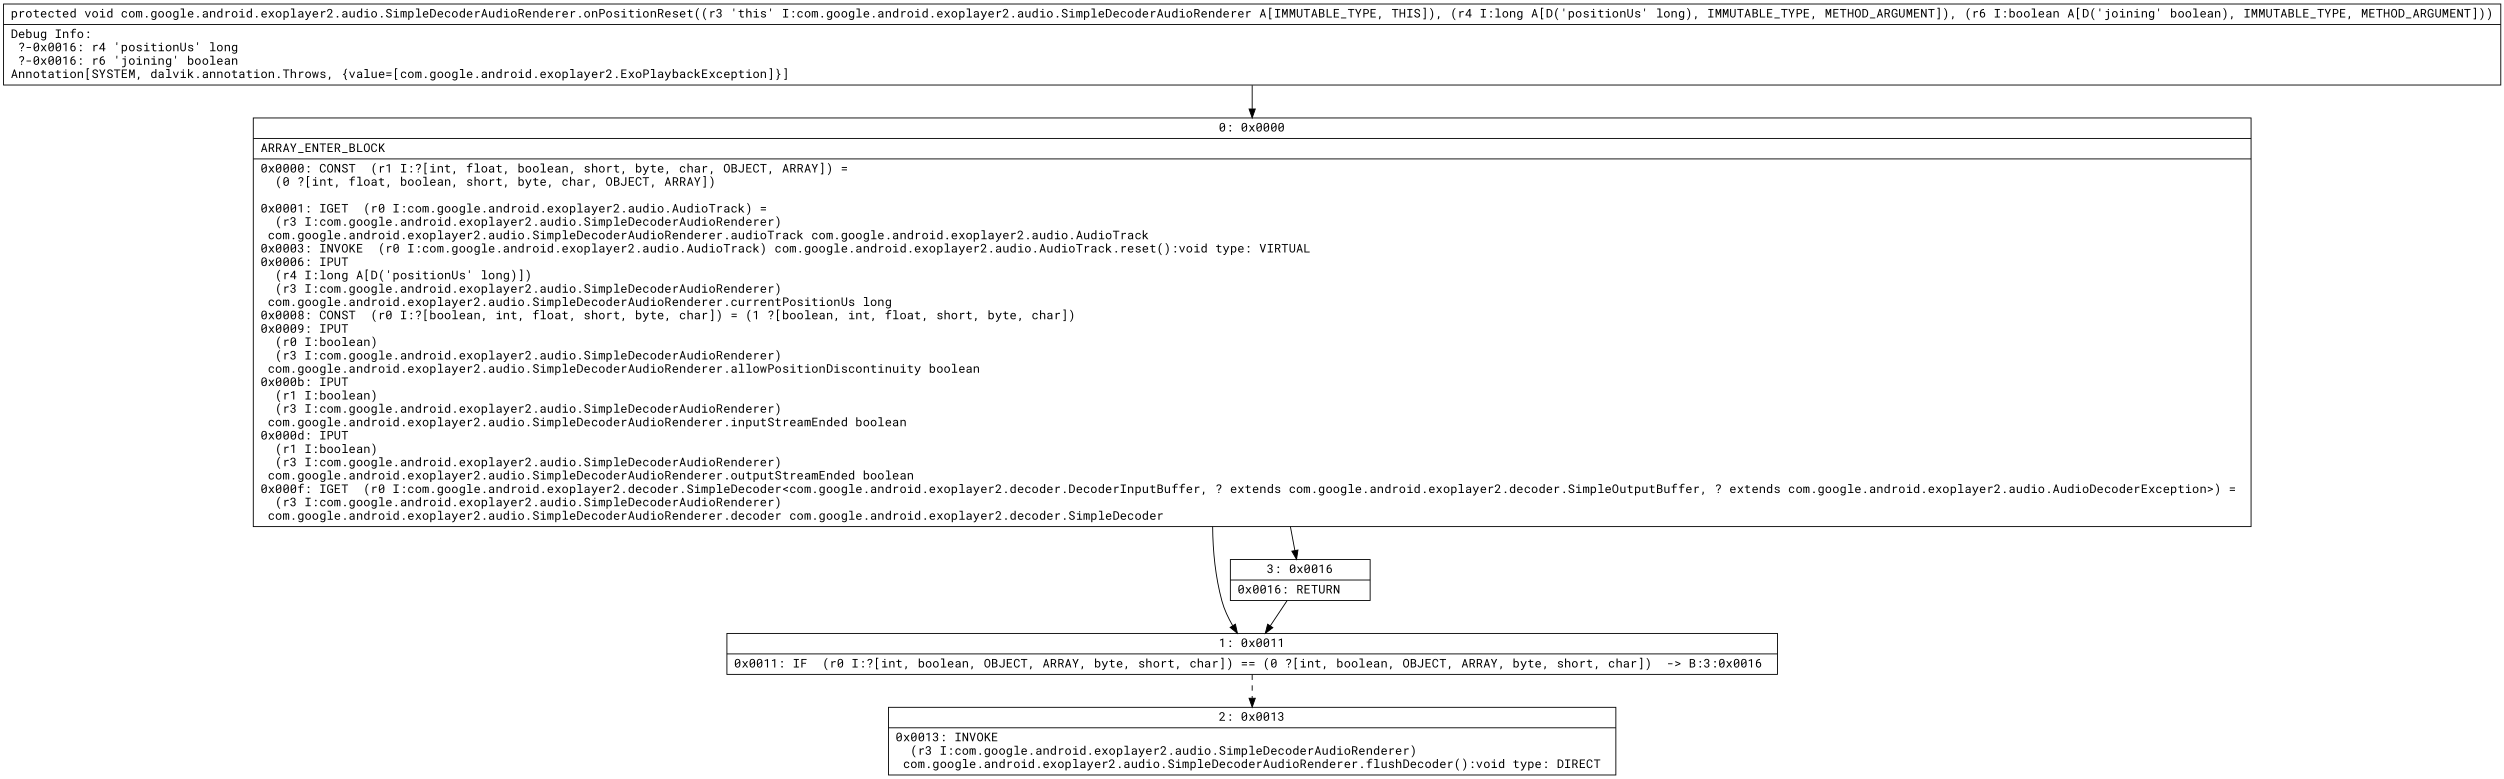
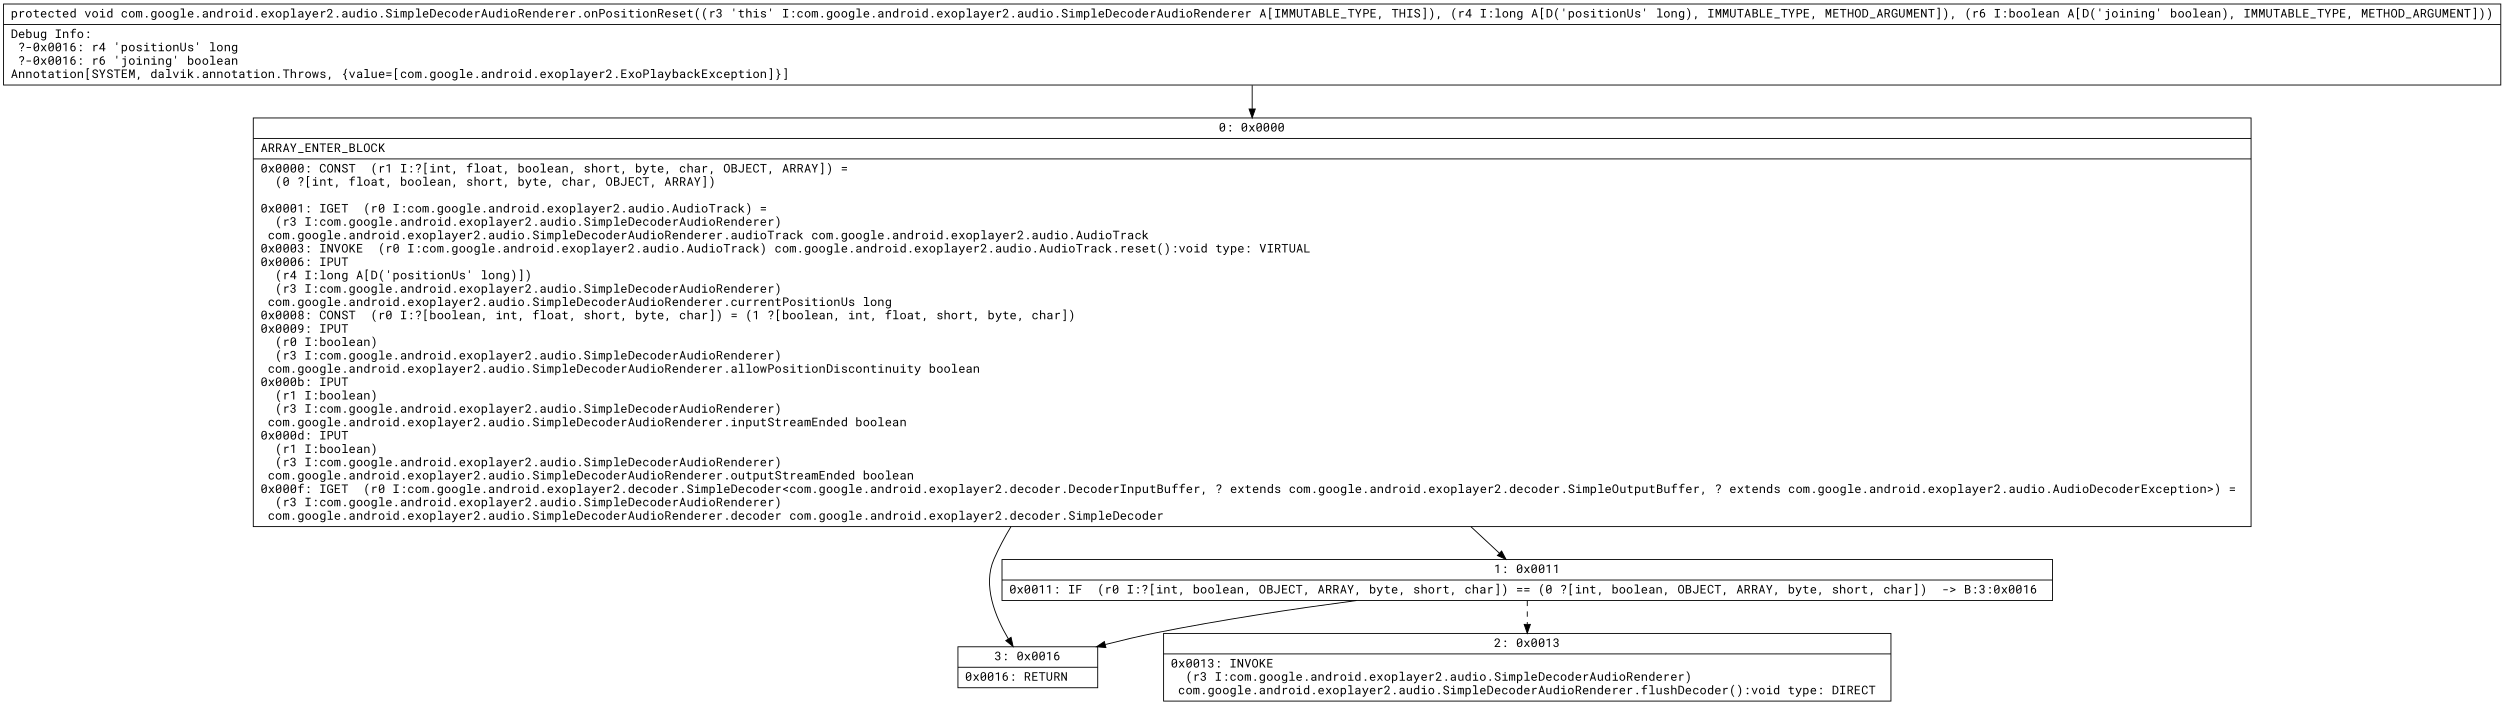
edge "3: 0x0016" -> "1: 0x0011": reversed
